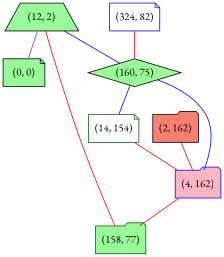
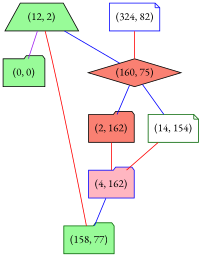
node "(0, 0)": shape note -> folder
node "(160, 75)": fillcolor palegreen -> salmon
edge "(160, 75)" -- "(4, 162)": now "(160, 75)" -- "(2, 162)"
edge "(4, 162)" -- "(158, 77)": color red -> blue
